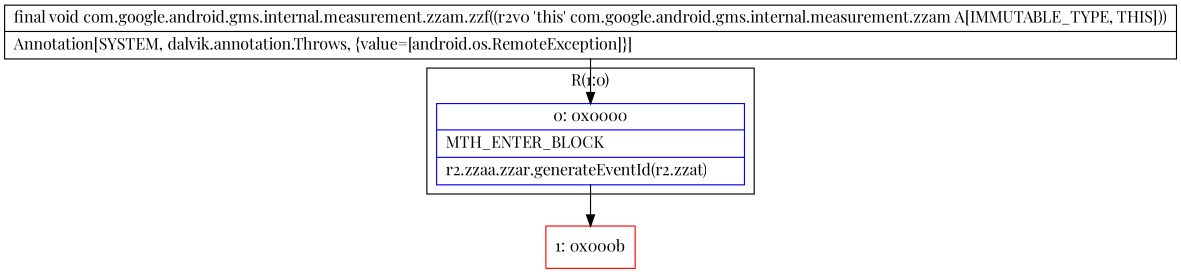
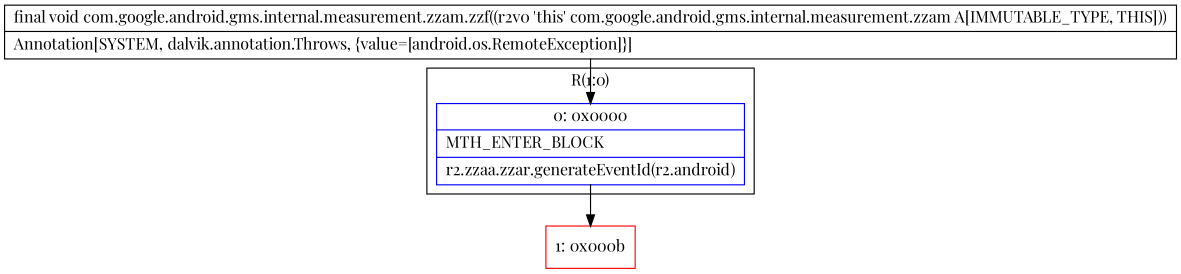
node "0: 0x0000": text "r2.zzaa.zzar.generateEventId(r2.zzat)" -> "r2.zzaa.zzar.generateEventId(r2.android)"
